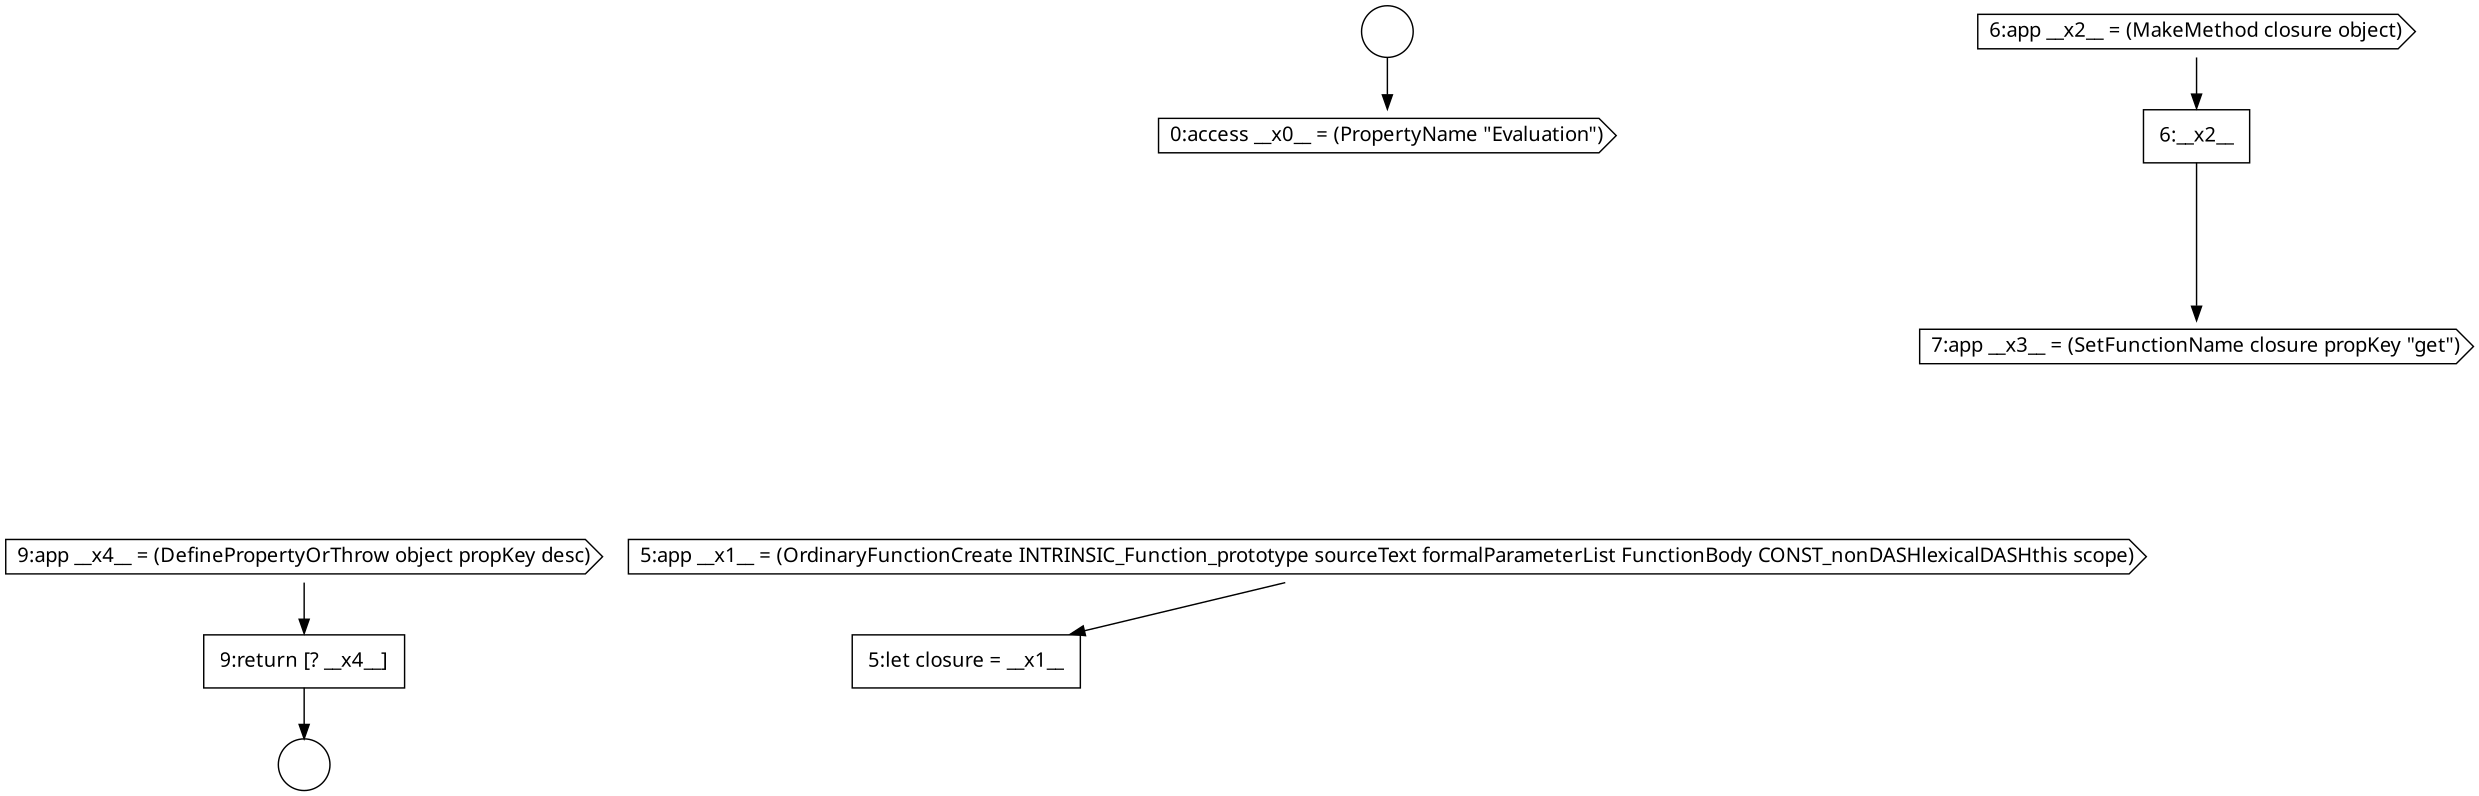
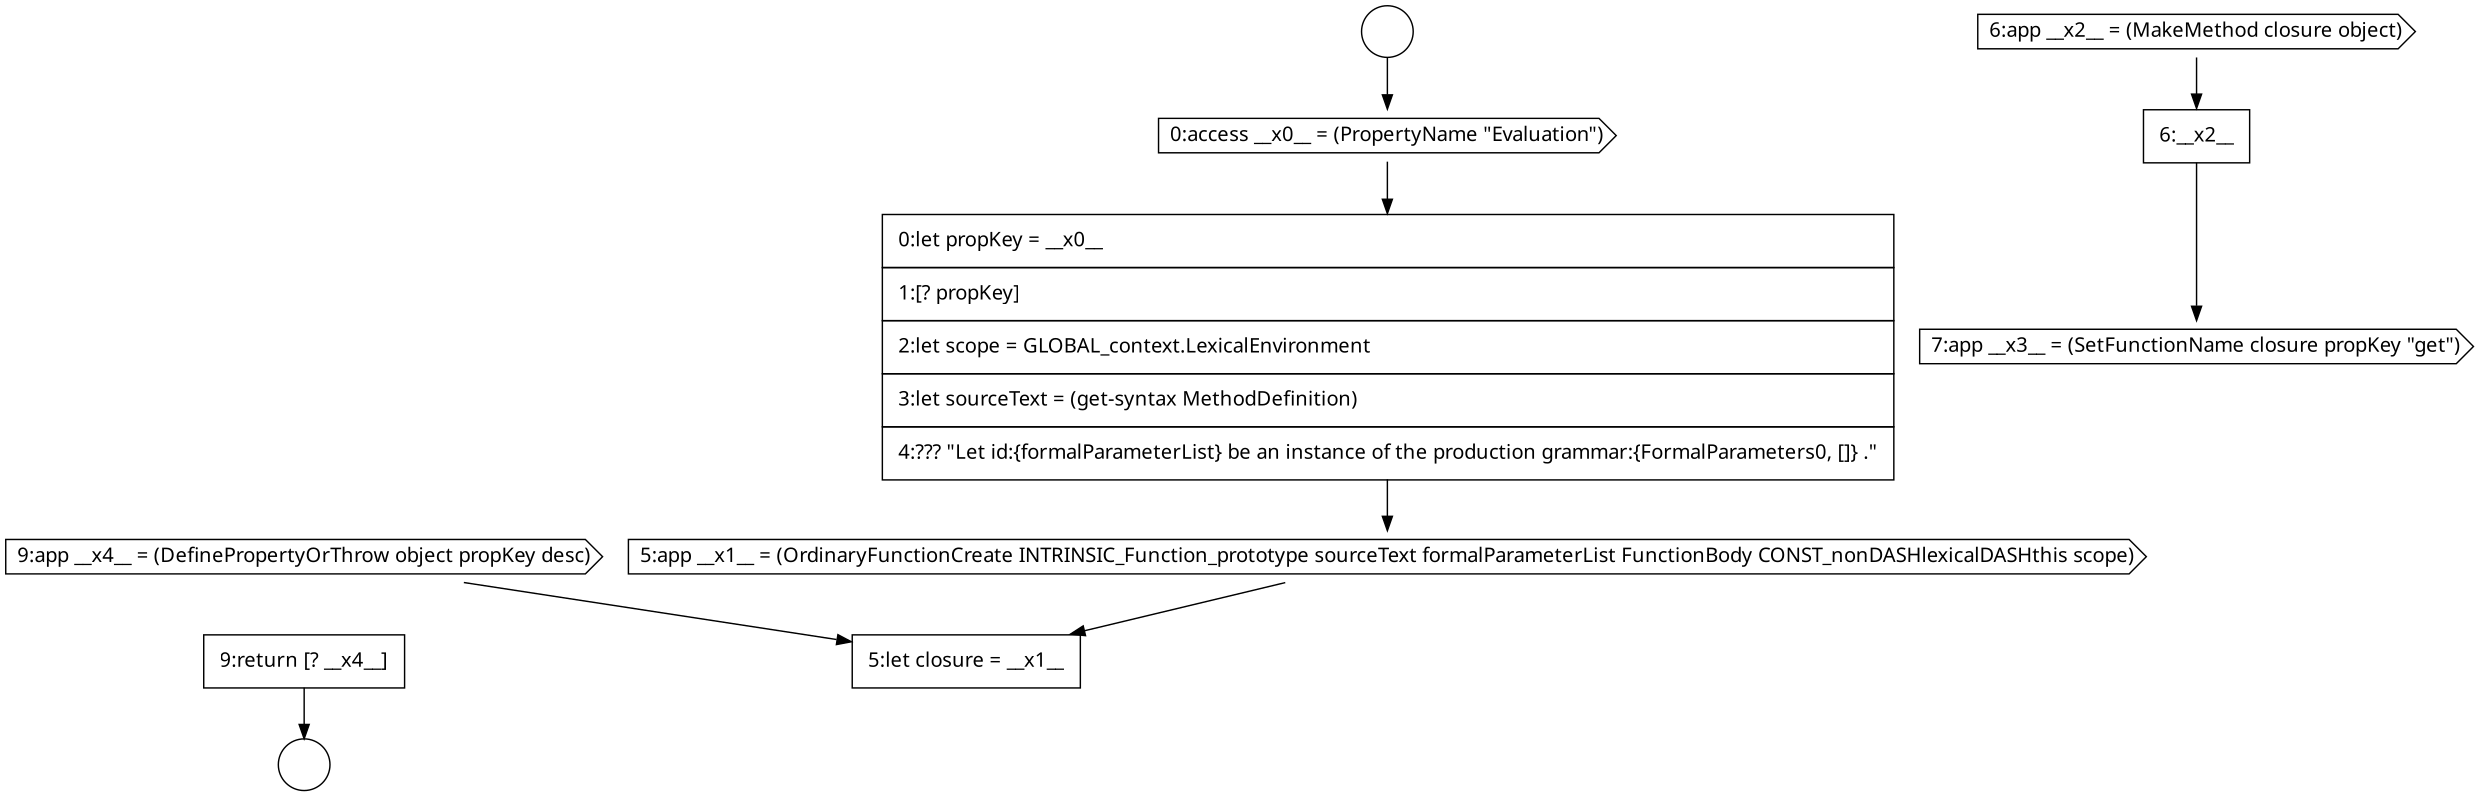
node "0:let propKey = __x0__": added
edge "9:app __x4__ = (DefinePropertyOrThrow object propKey desc)" -> "9:return [? __x4__]": now "9:app __x4__ = (DefinePropertyOrThrow object propKey desc)" -> "5:let closure = __x1__"
